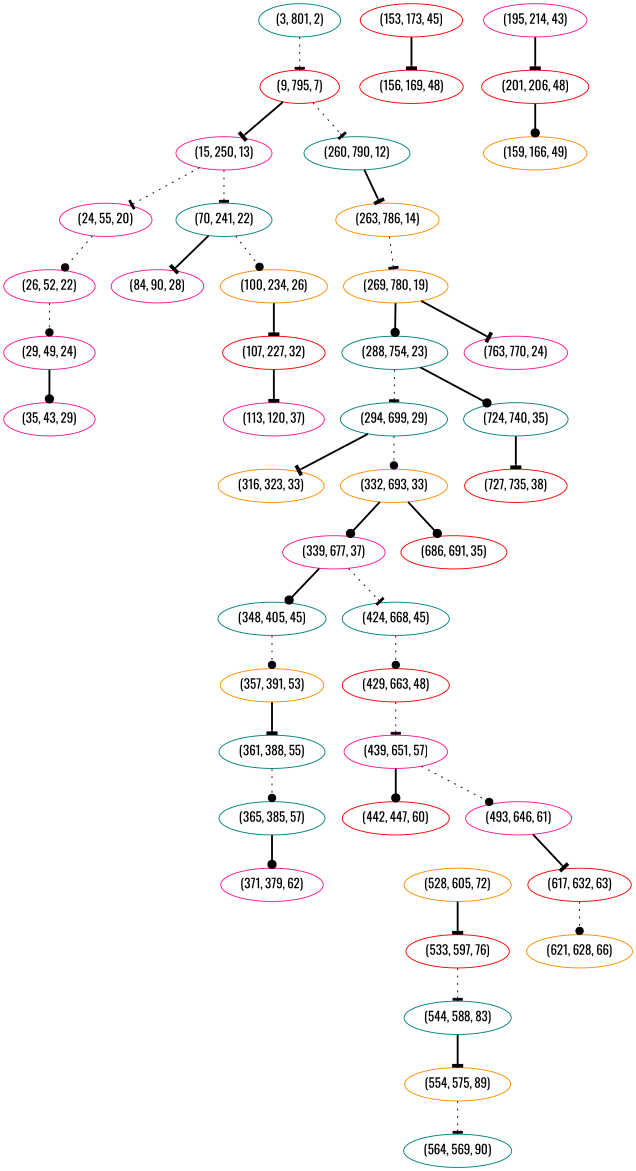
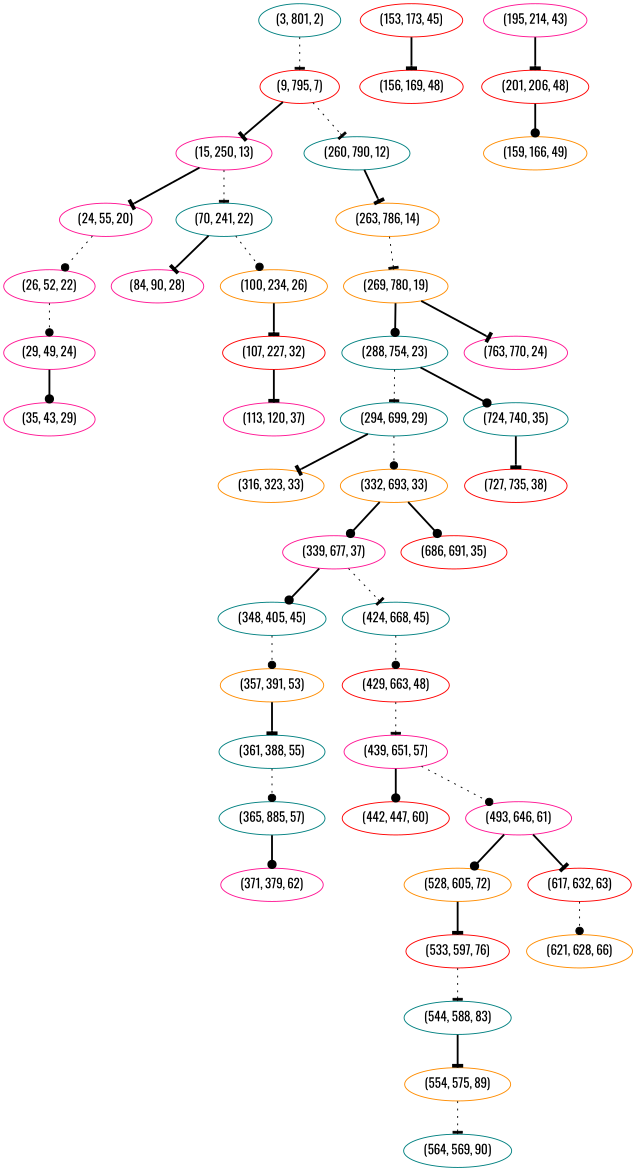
edge "(15, 250, 13)" -> "(24, 55, 20)": style dotted -> bold
node "(365, 385, 57)": label "(365, 385, 57)" -> "(365, 885, 57)"
edge "(493, 646, 61)" -> "(528, 605, 72)": added
